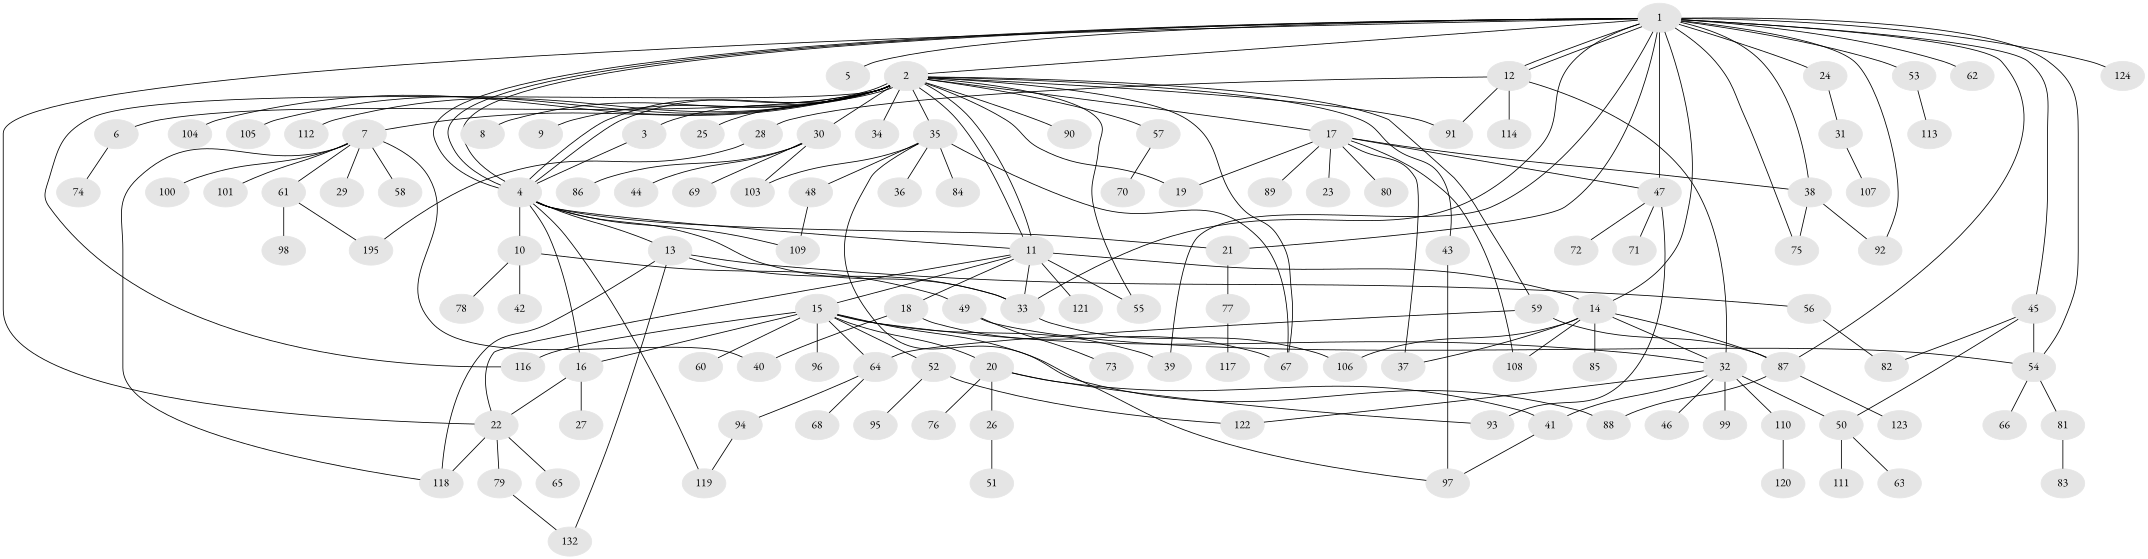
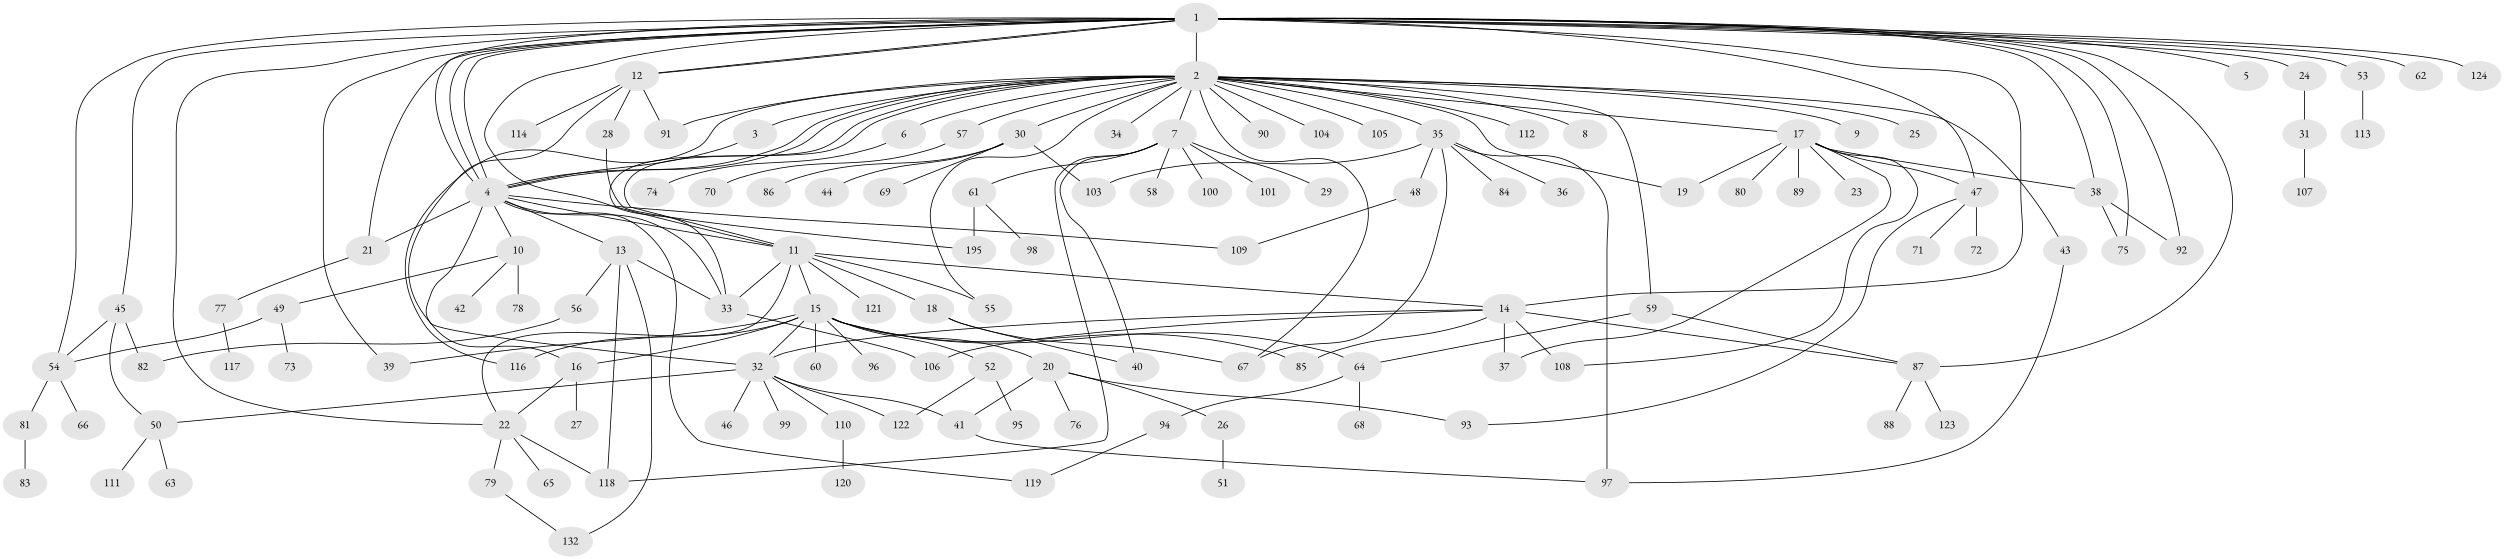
edge "15" -- "88": now "15" -- "85"
